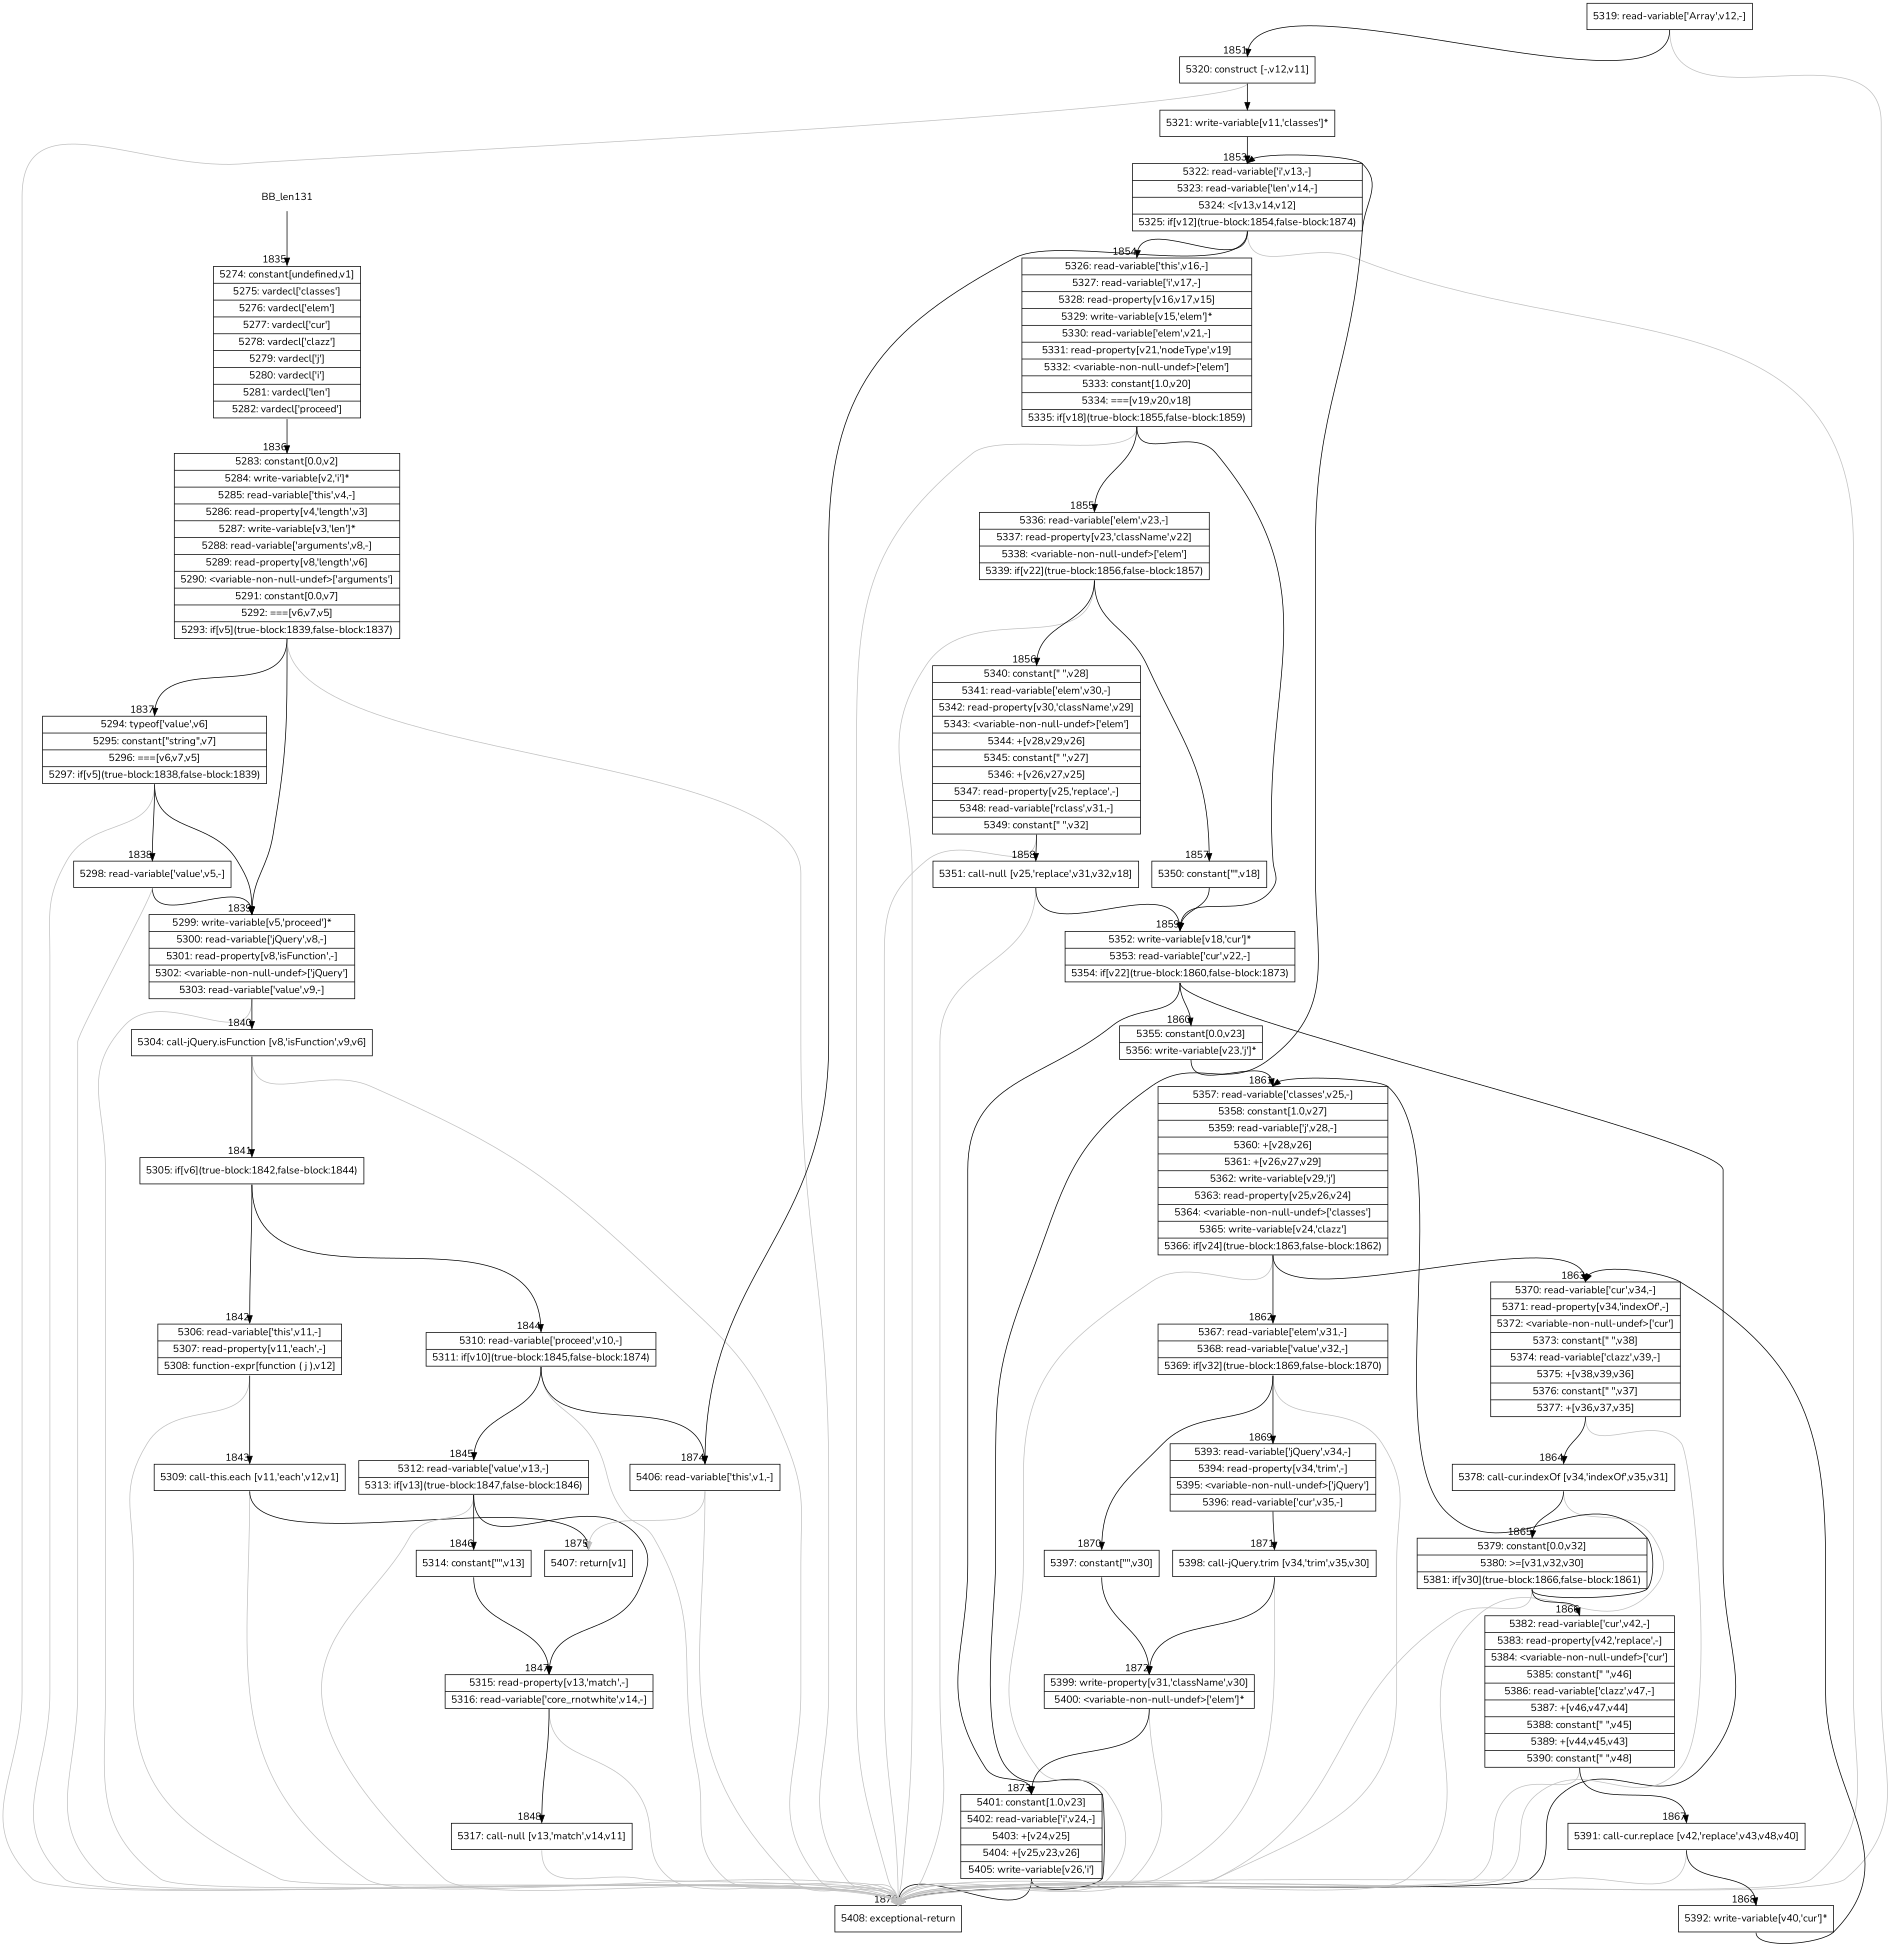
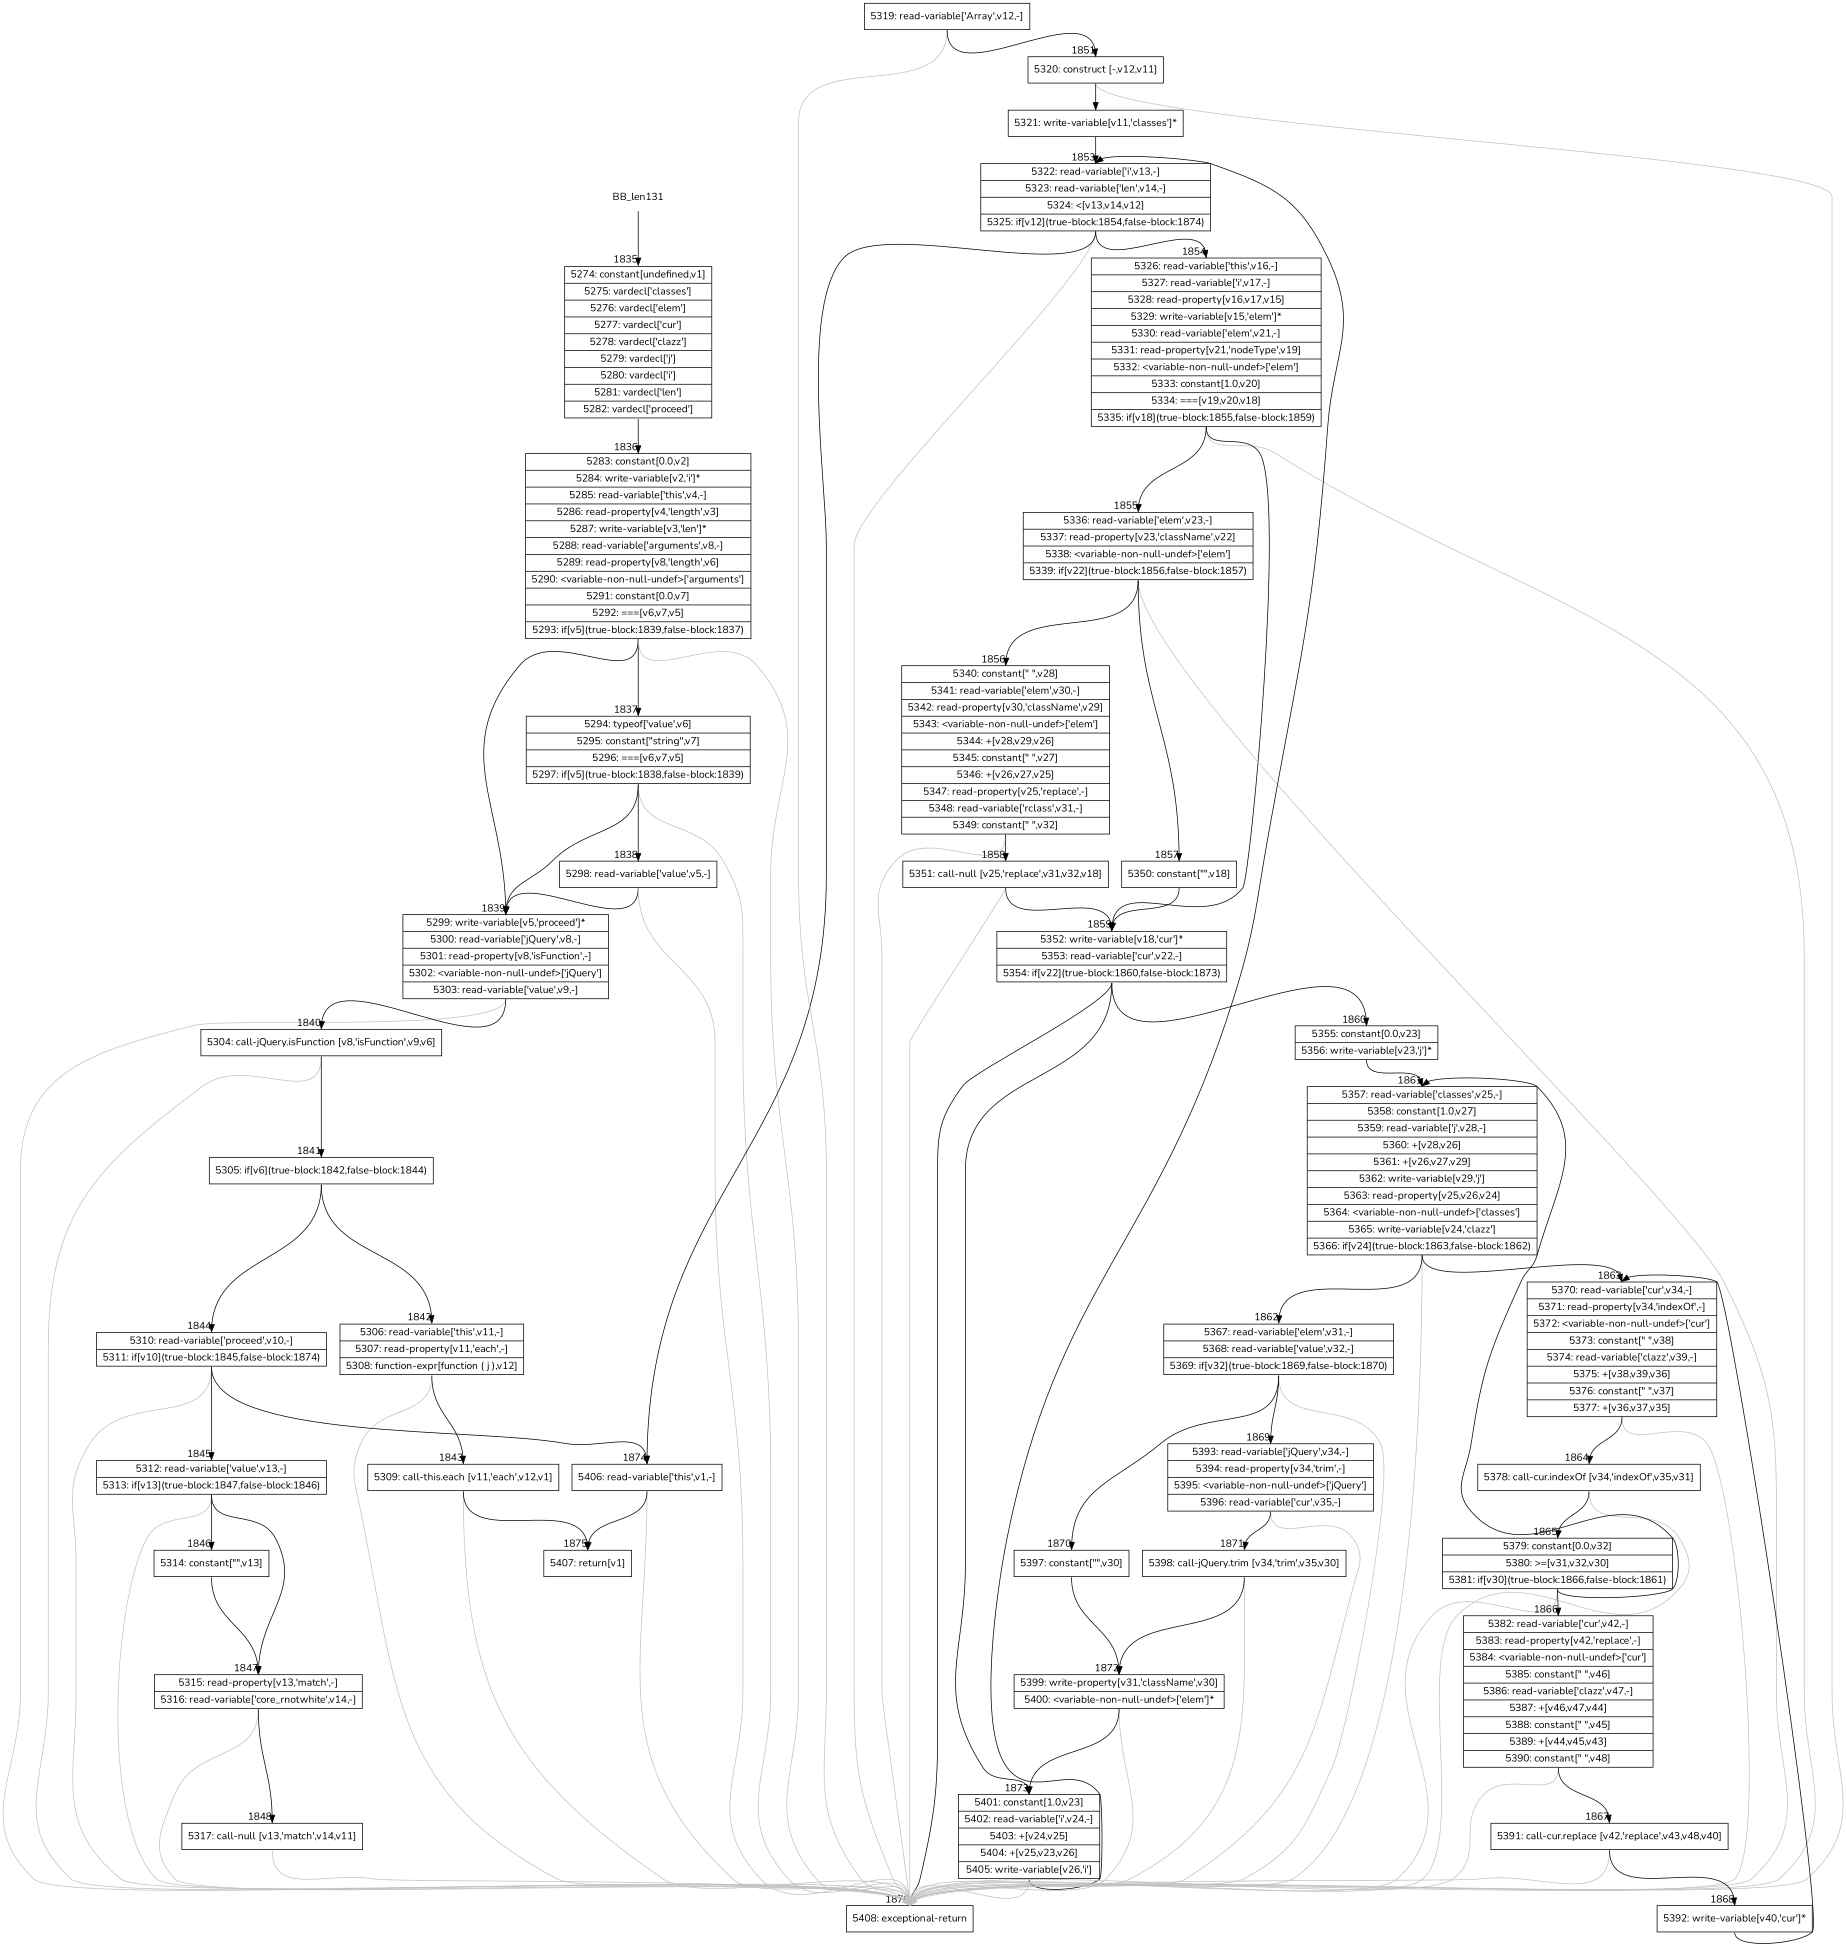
edge "5406: read-variable['this',v1,-]" -> "5407: return[v1]": color gray -> black
edge "5393: read-variable['jQuery',v34,-]" -> "5408: exceptional-return": added
edge "5401: constant[1.0,v23]" -> "5408: exceptional-return": color black -> gray
